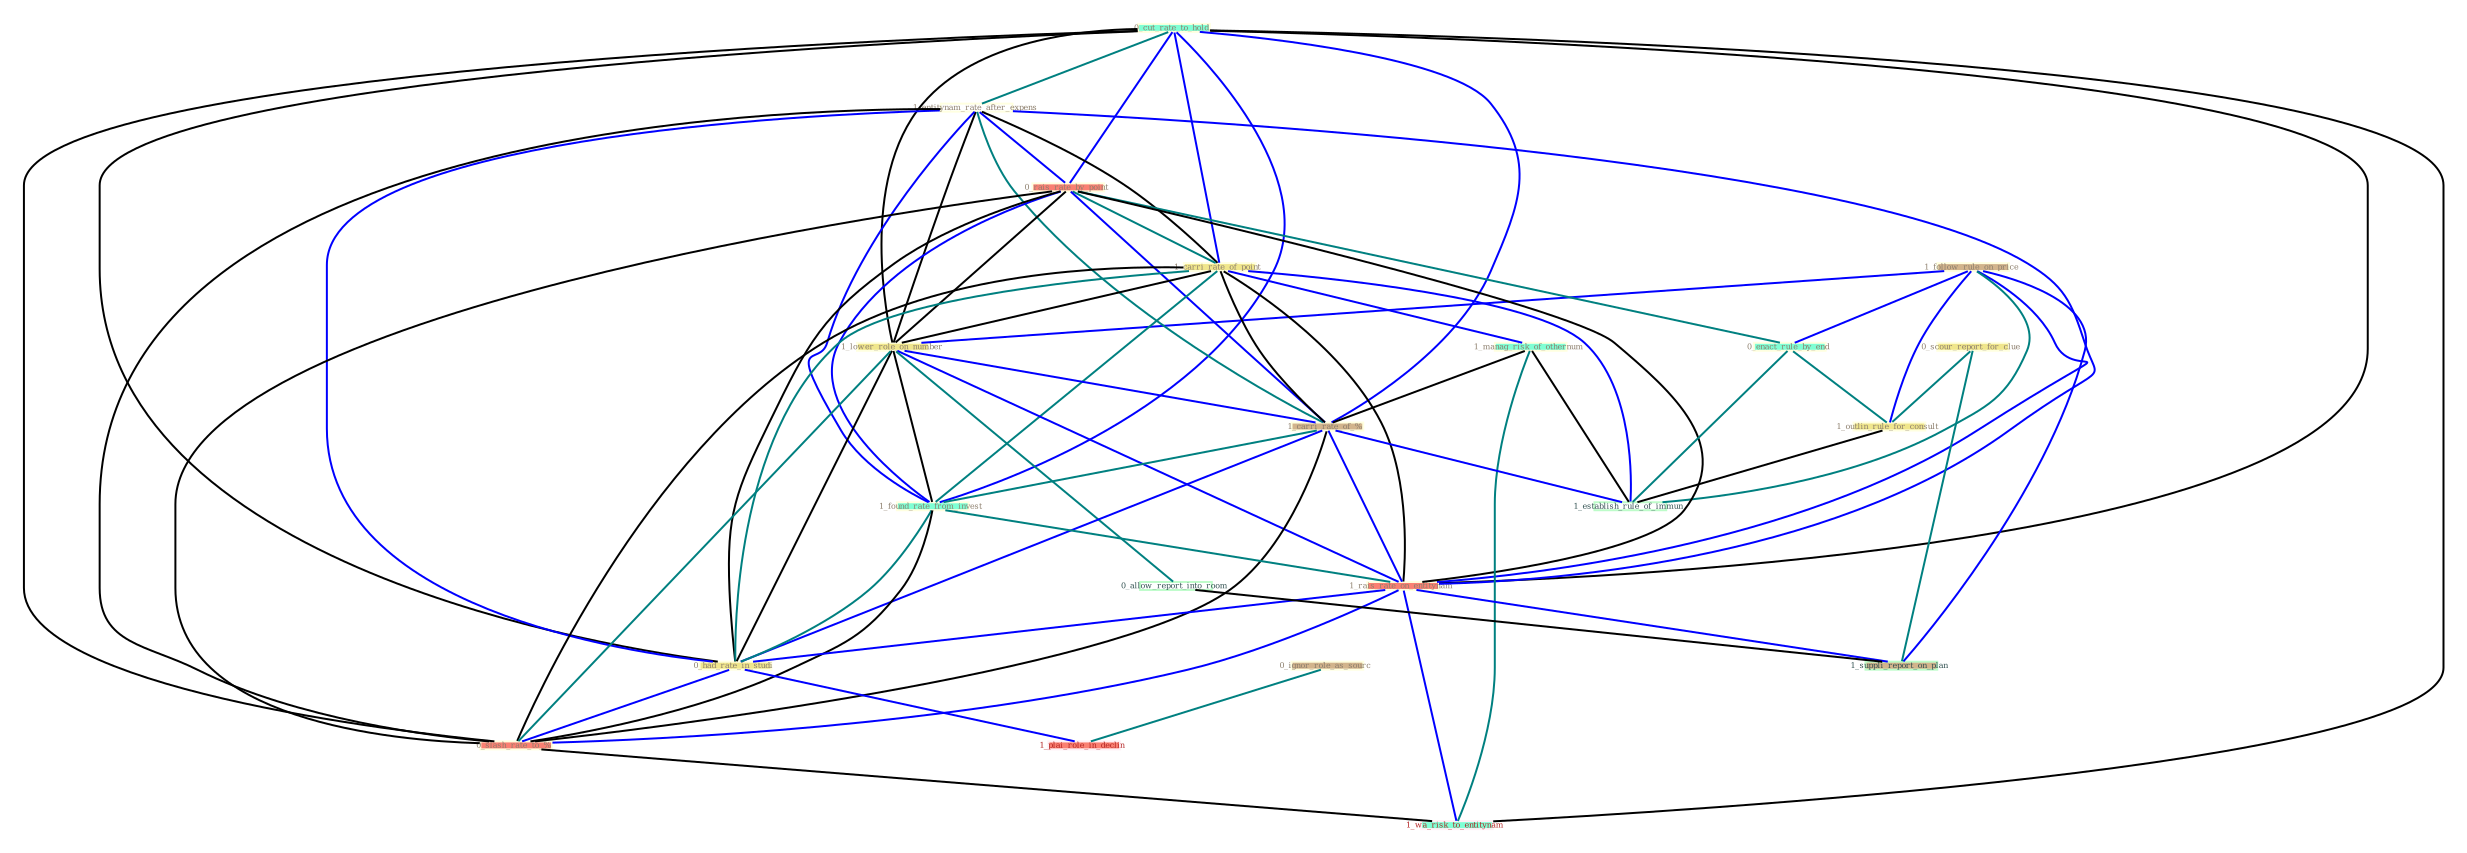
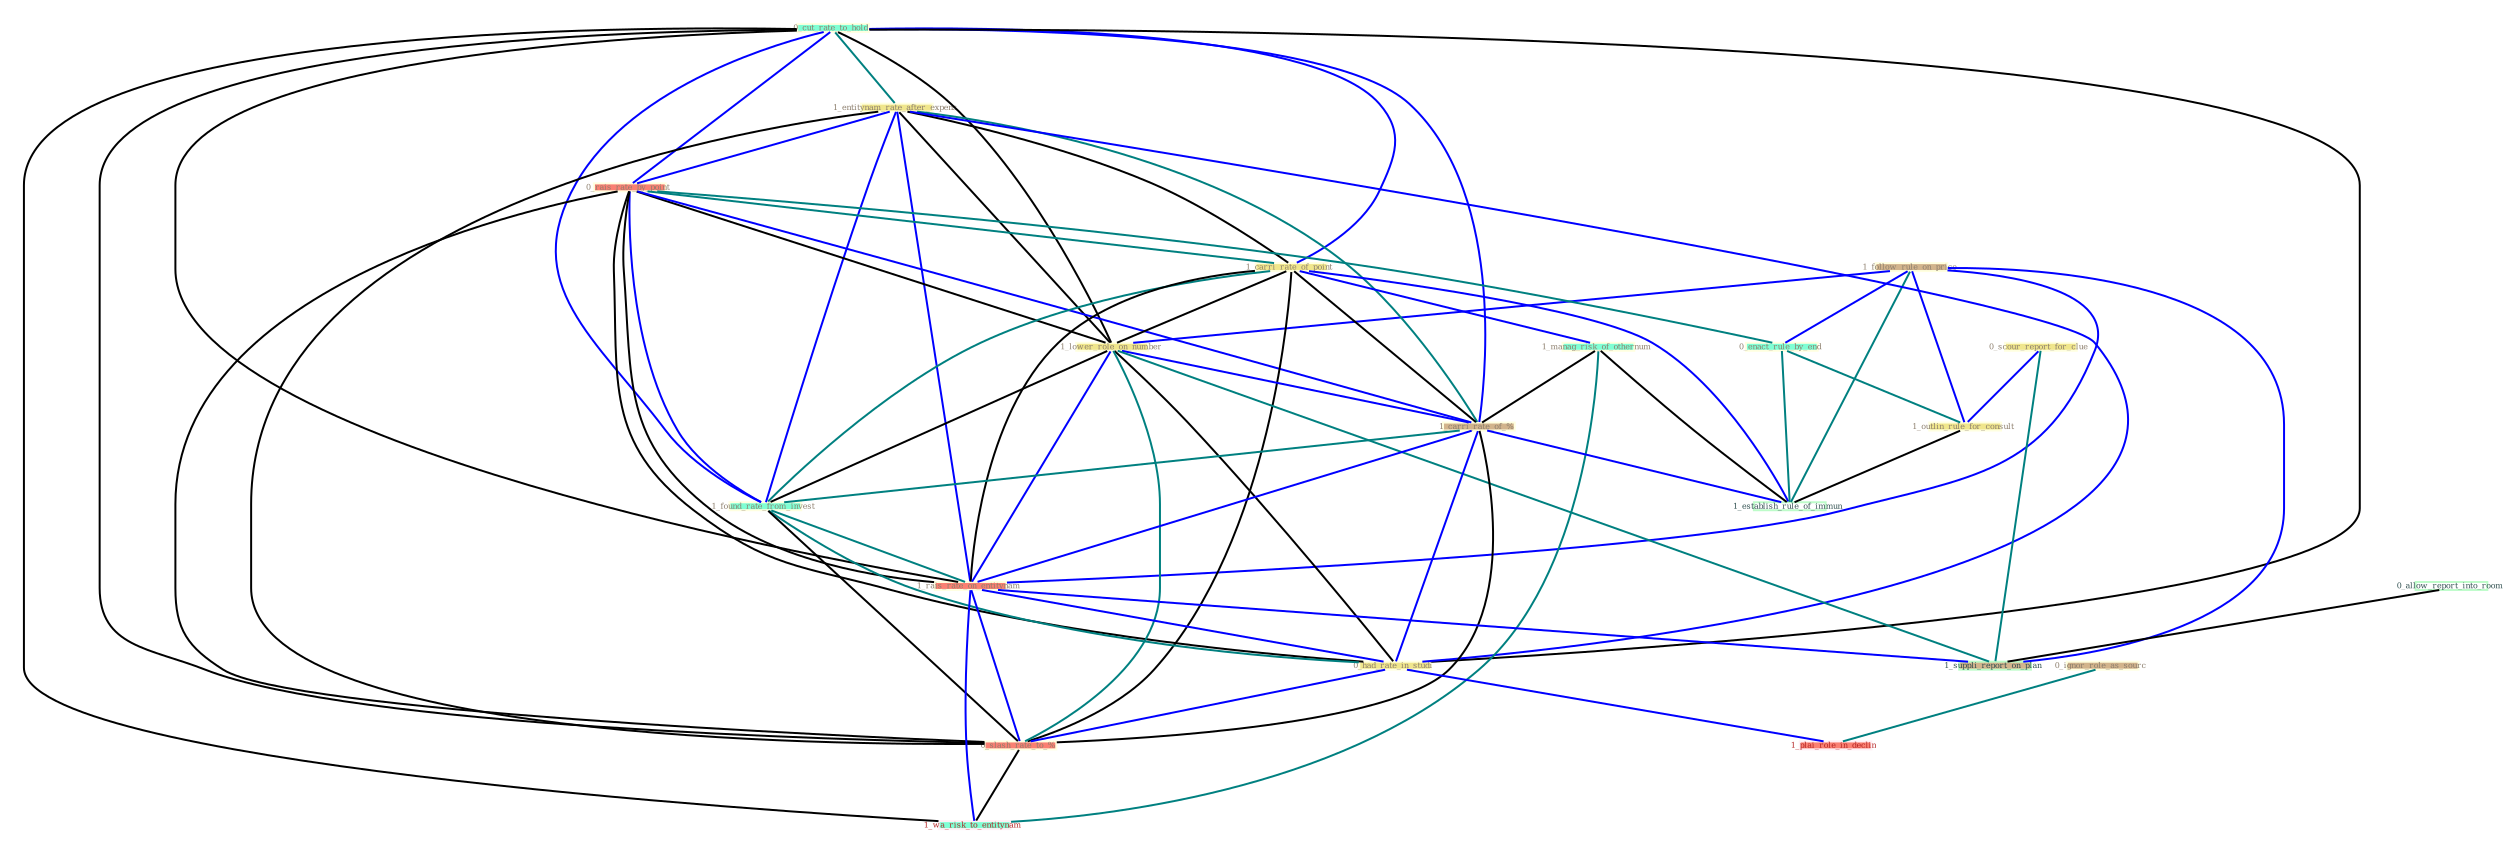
node "1_entitynam_rate_after_expens": fillcolor white -> khaki
edge "0_scour_report_for_clue" -- "1_outlin_rule_for_consult": color teal -> blue
edge "1_carri_rate_of_point" -- "0_had_rate_in_studi": removed
edge "1_lower_role_on_number" -- "0_allow_report_into_room": now "1_lower_role_on_number" -- "1_suppli_report_on_plan"
